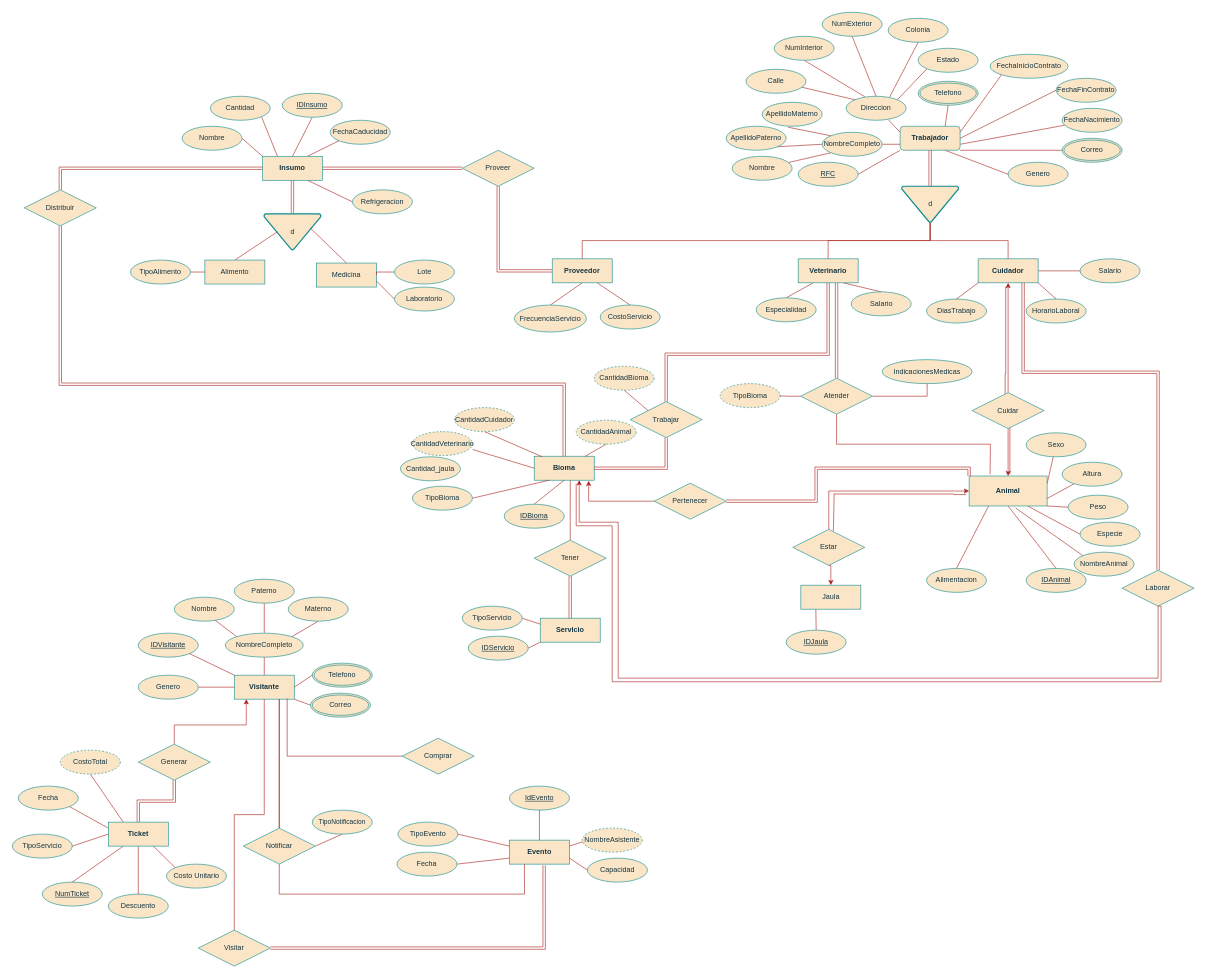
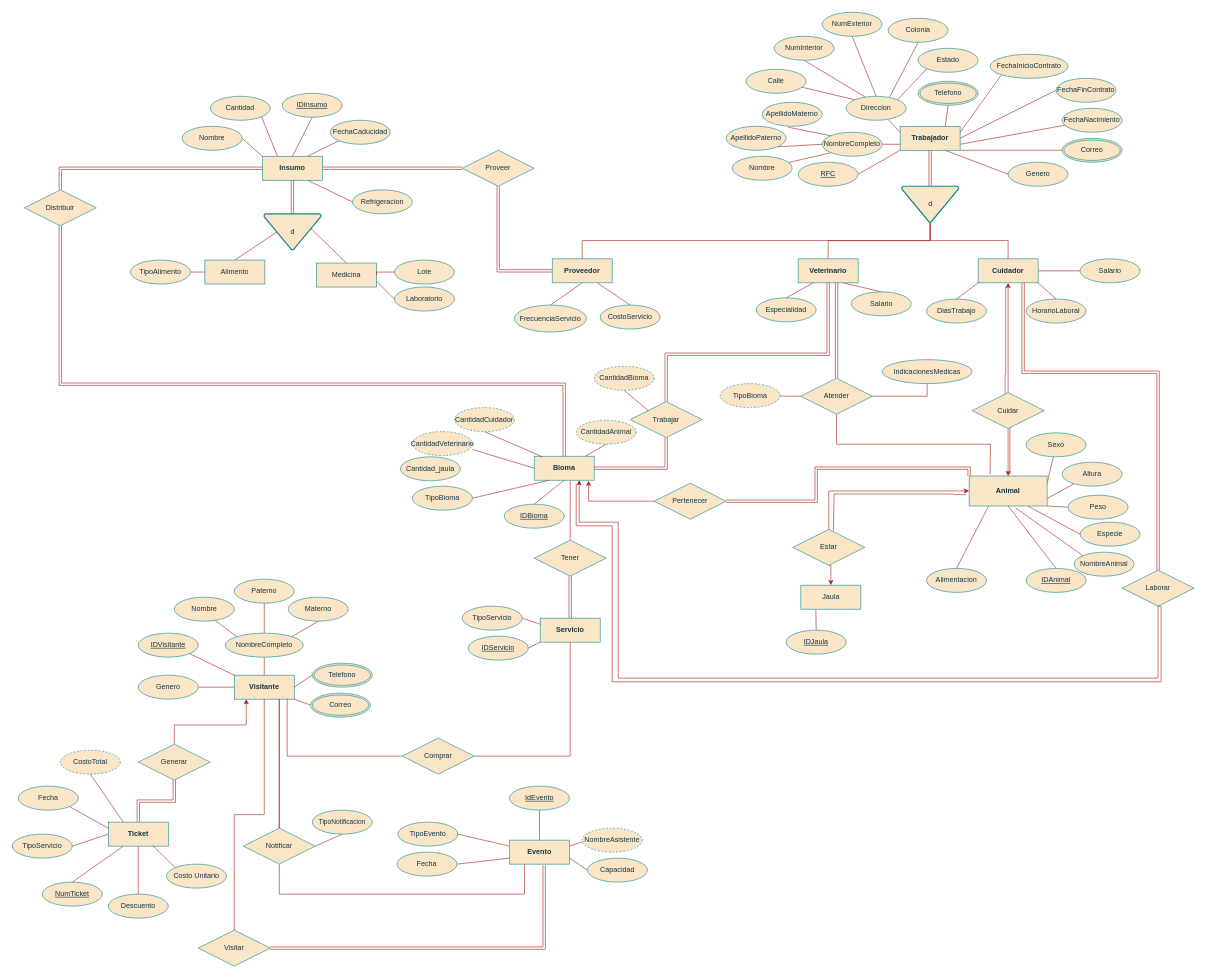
node "Trabajador": shape rounded rectangle -> rectangle
edge "Servicio" -- "Comprar": added
